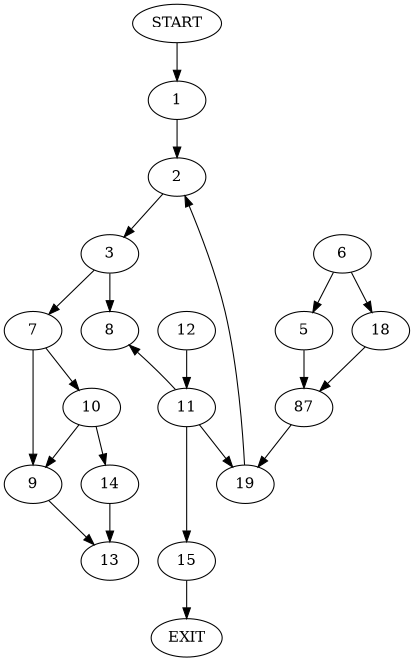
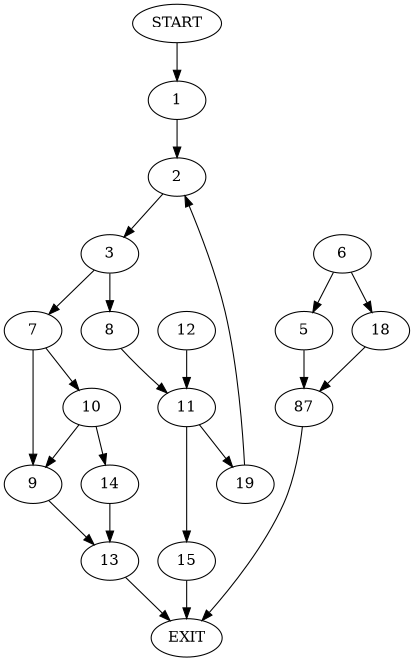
edge "11" -> "8": reversed
edge "87" -> "19": now "87" -> "EXIT"
edge "13" -> "EXIT": added
